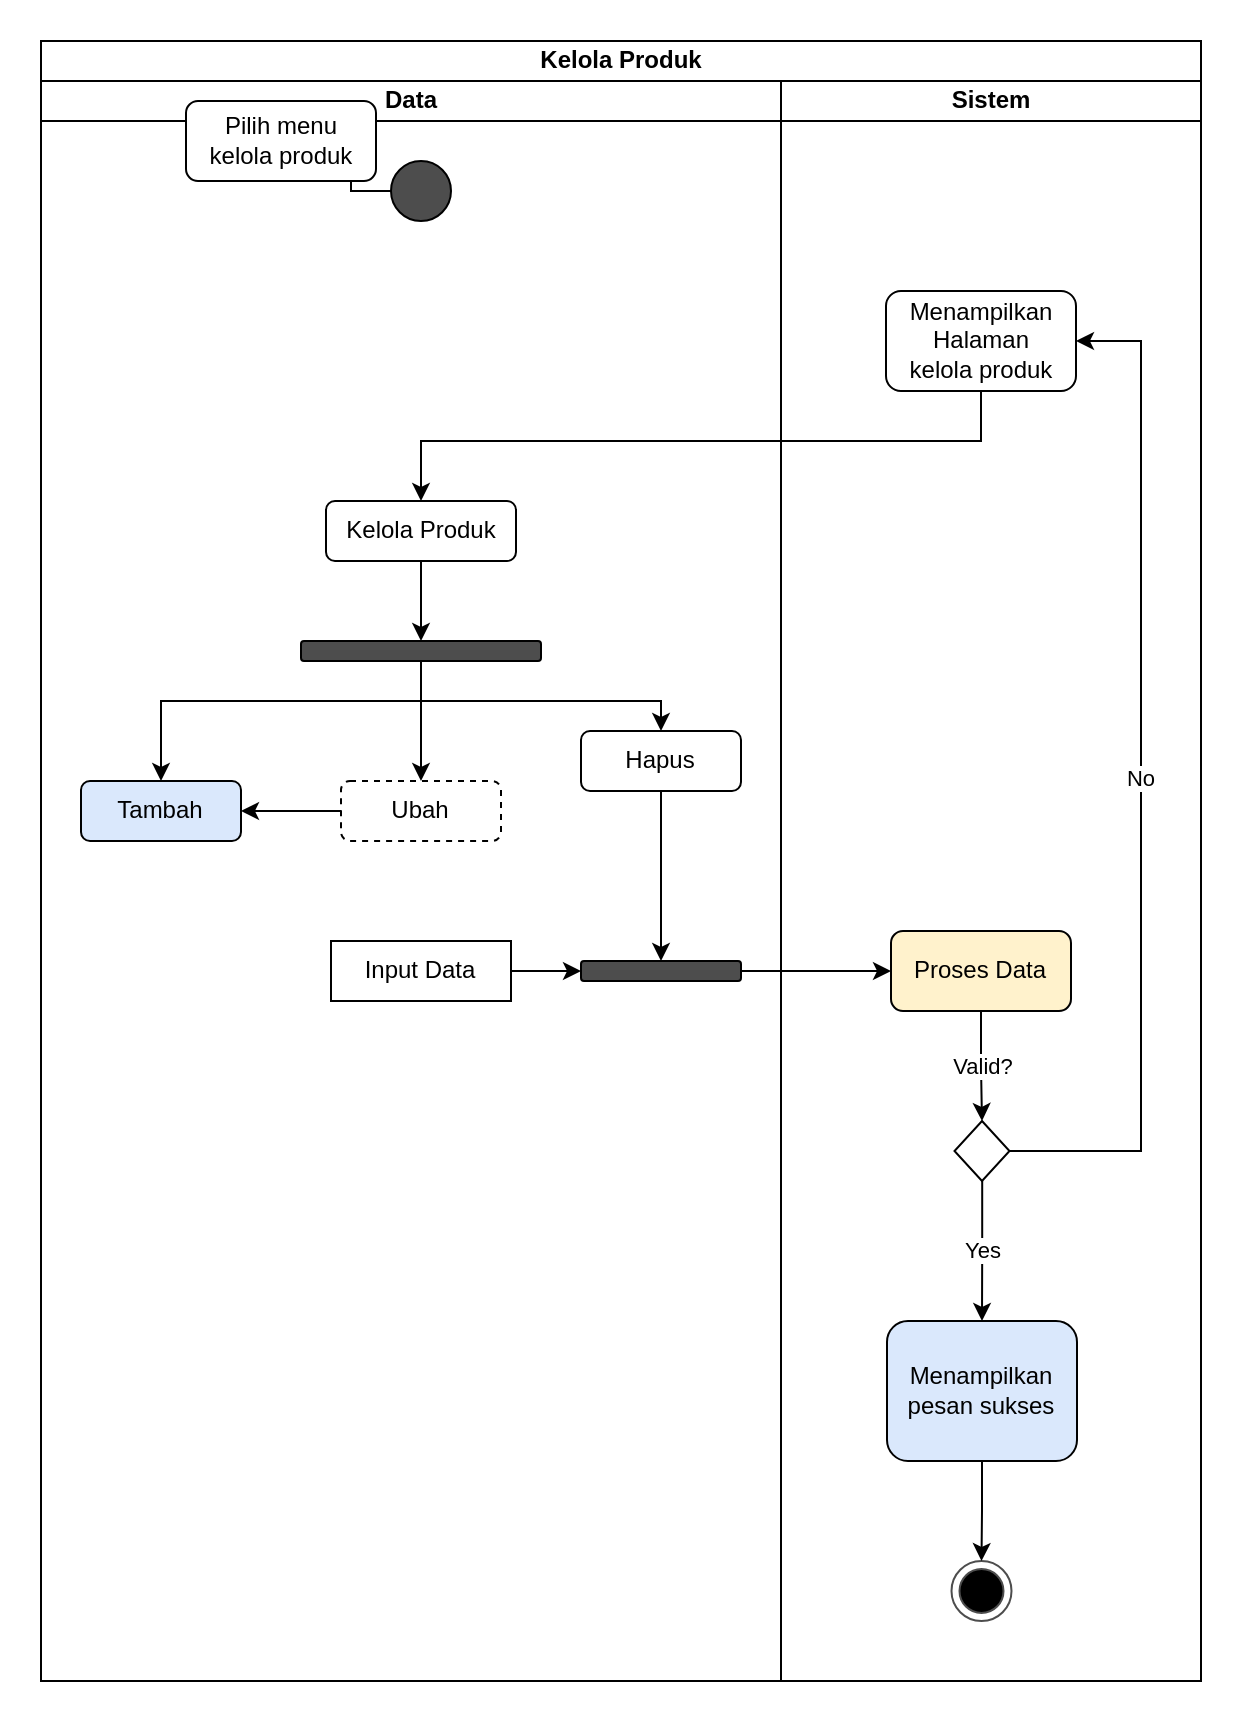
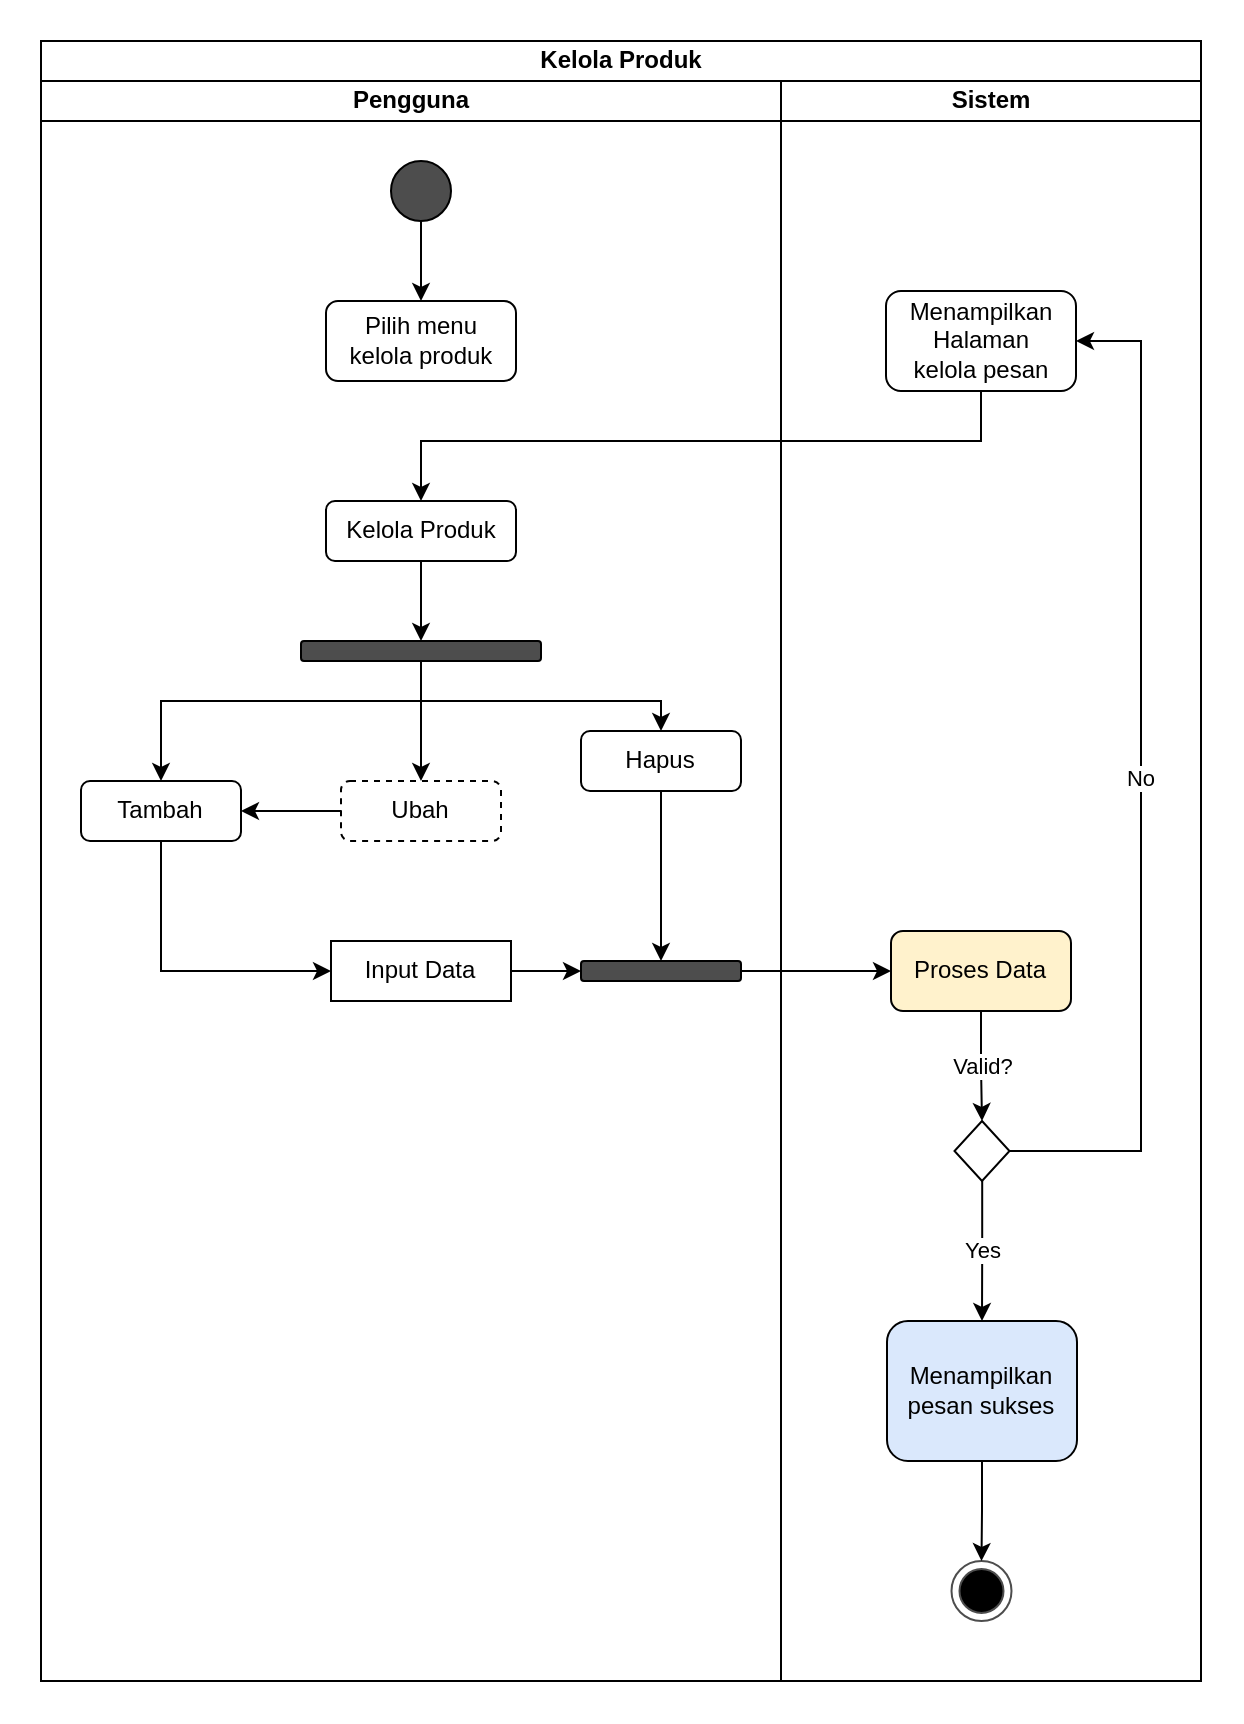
node "Data": label "Data" -> "Pengguna"
node "Pilih menu kelola produk": moved (281, 141) -> (421, 341)
node "Menampilkan Halaman kelola produk": label "Menampilkan Halaman kelola produk" -> "Menampilkan Halaman kelola pesan"
node "Tambah": fillcolor #dae8fc -> #ffffff
edge "Tambah" -> "Input Data": added
